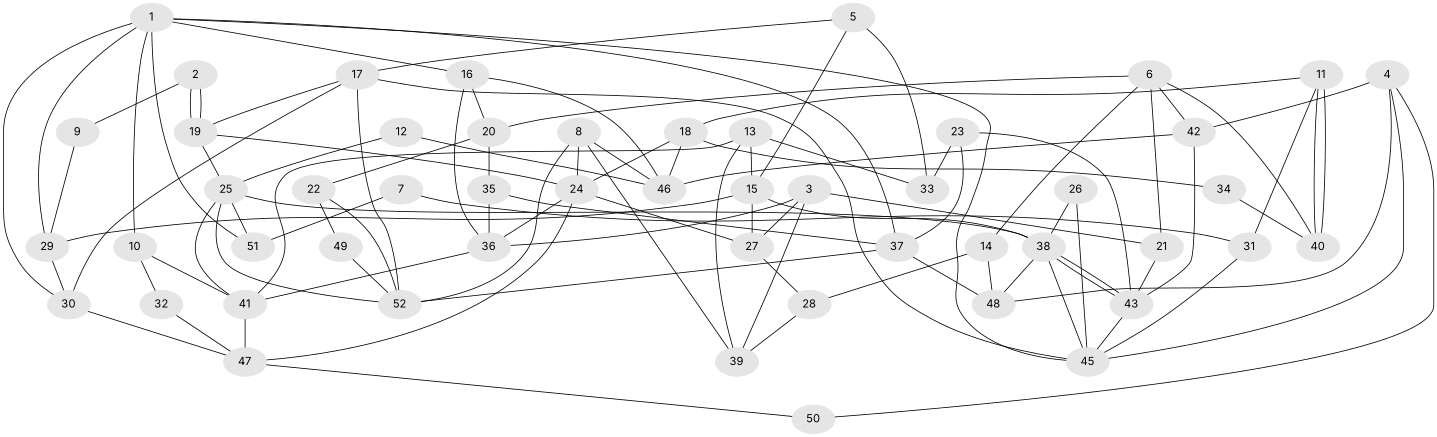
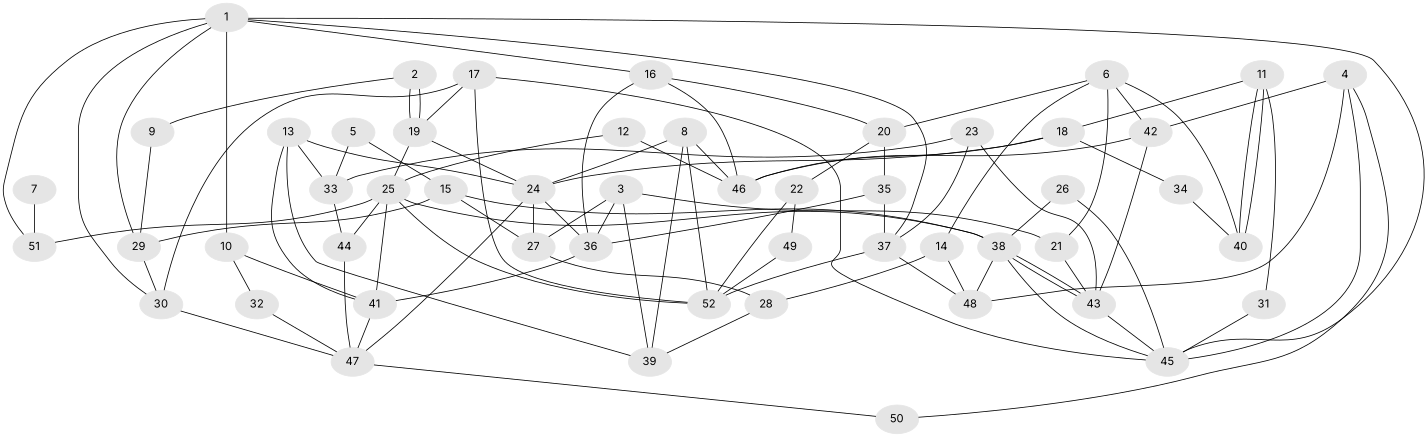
edge "5" -- "17": removed
edge "13" -- "15": now "13" -- "24"
edge "7" -- "31": removed
node "44": added
